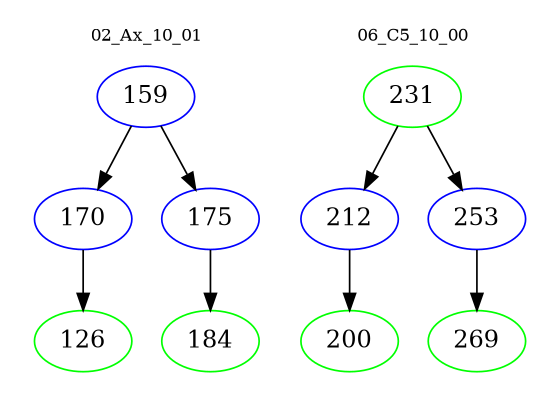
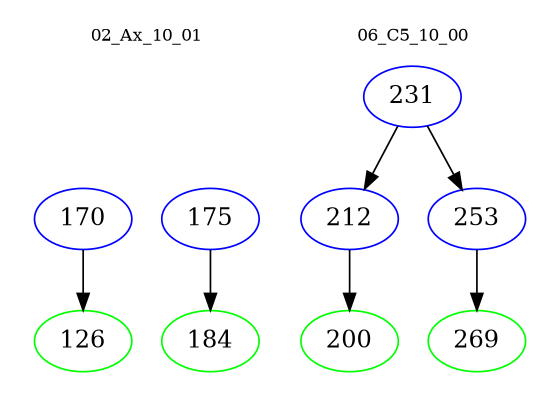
node "159": removed
node "231": color green -> blue
